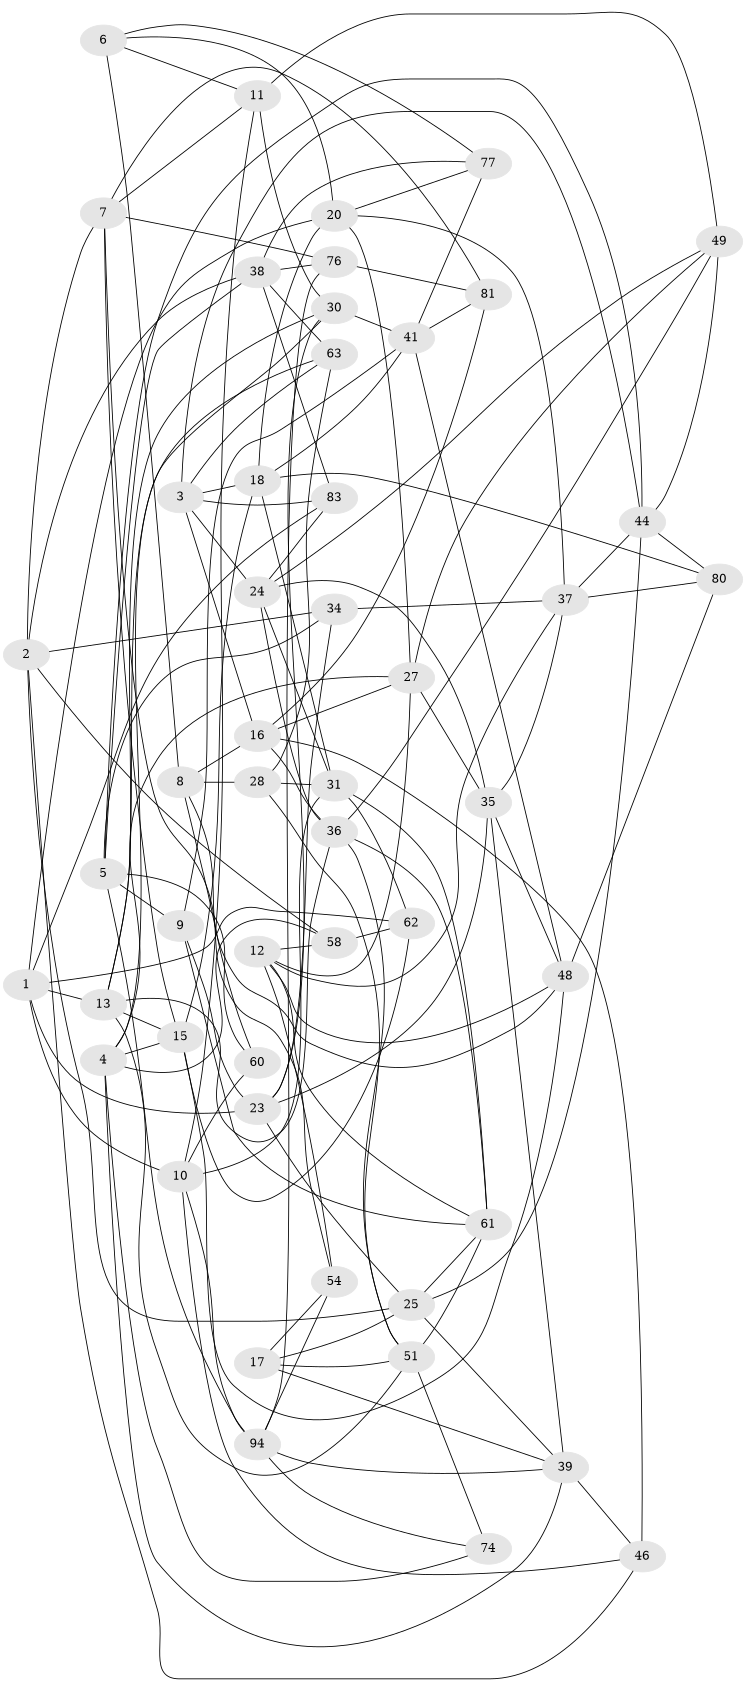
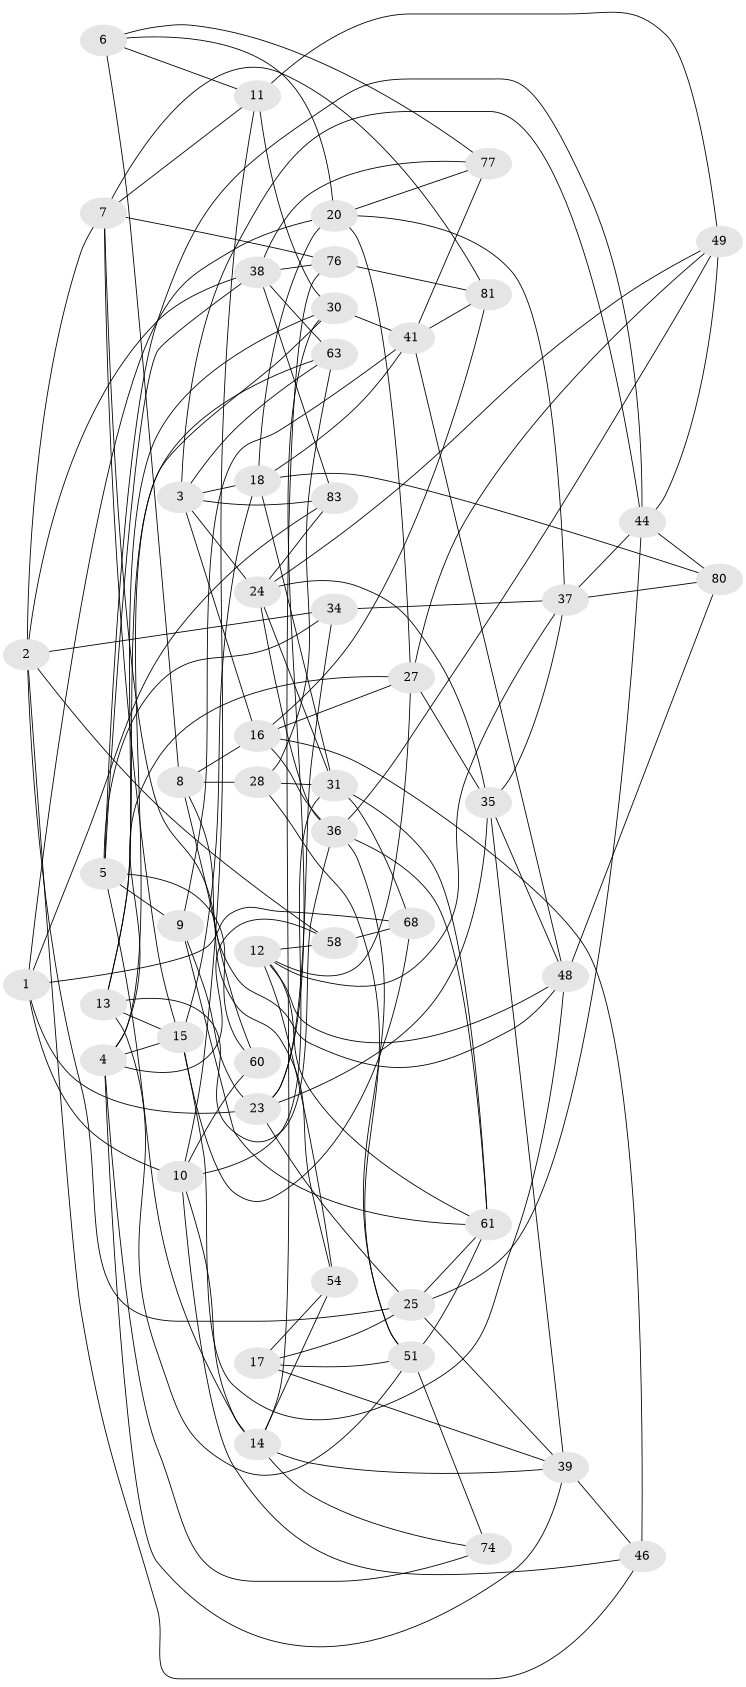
node "62": label "62" -> "68"
edge "1" -- "13": removed
node "94": label "94" -> "14"
